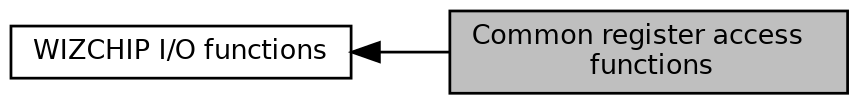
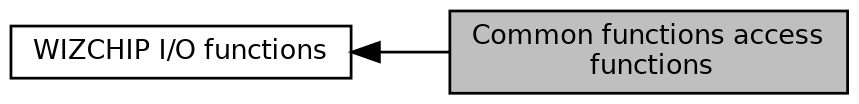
node "Common register access functions": label "Common register access functions" -> "Common functions access functions"
